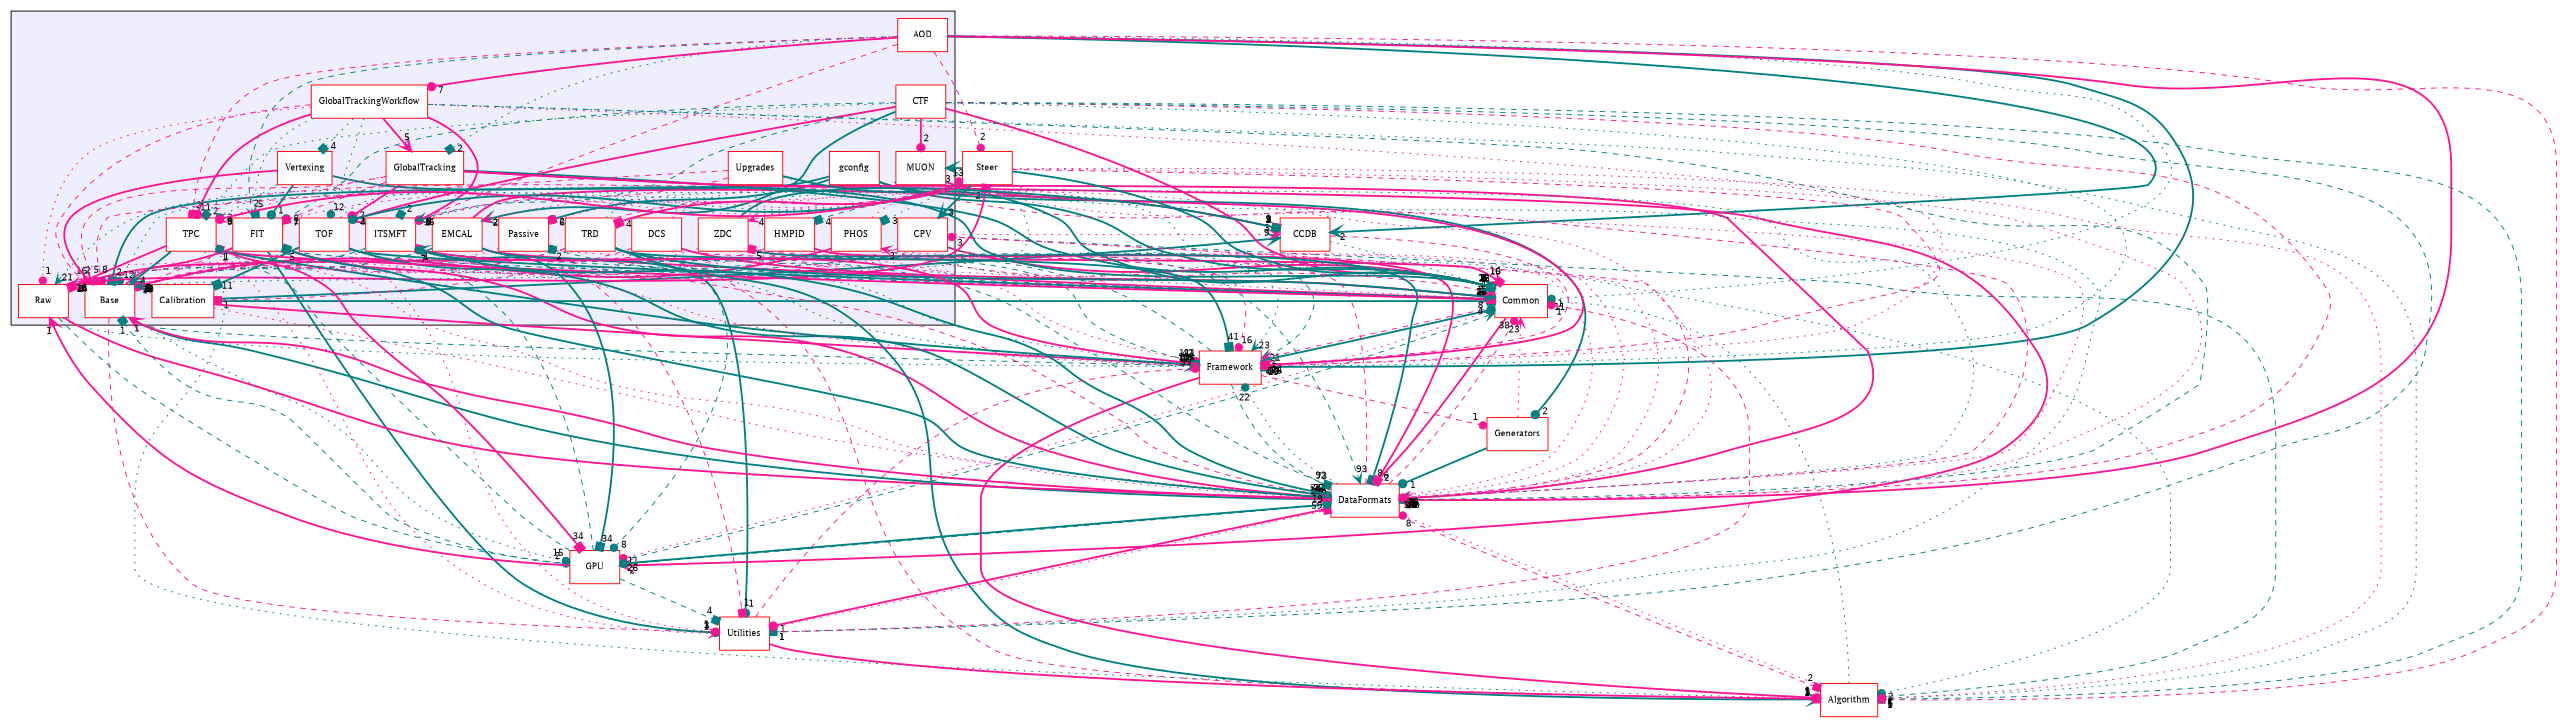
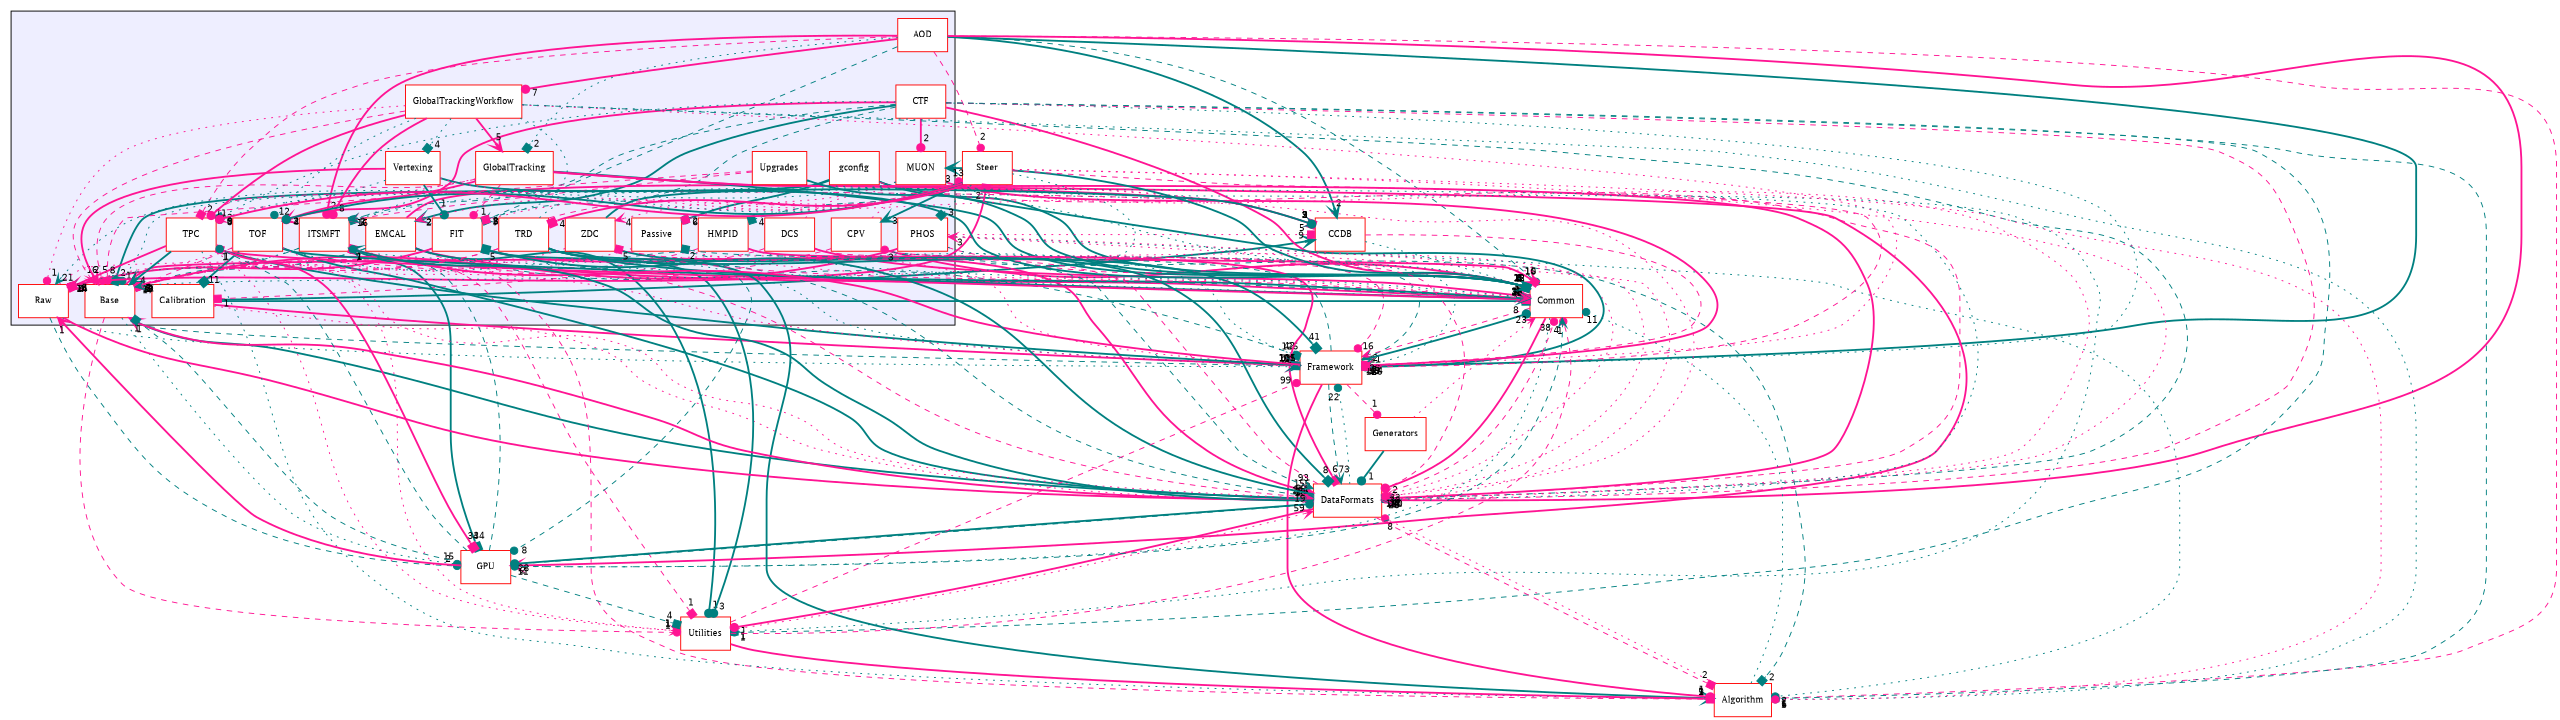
edge "AOD" -> "Common": style dotted -> dashed
edge "AOD" -> "ITSMFT": style dashed -> bold
edge "gconfig" -> "Generators": now "gconfig" -> "Framework"
edge "ITSMFT" -> "Common": style dashed -> dotted
edge "Common" -> "GPU": color deeppink -> teal
edge "Utilities" -> "DataFormats": arrowhead box -> vee
